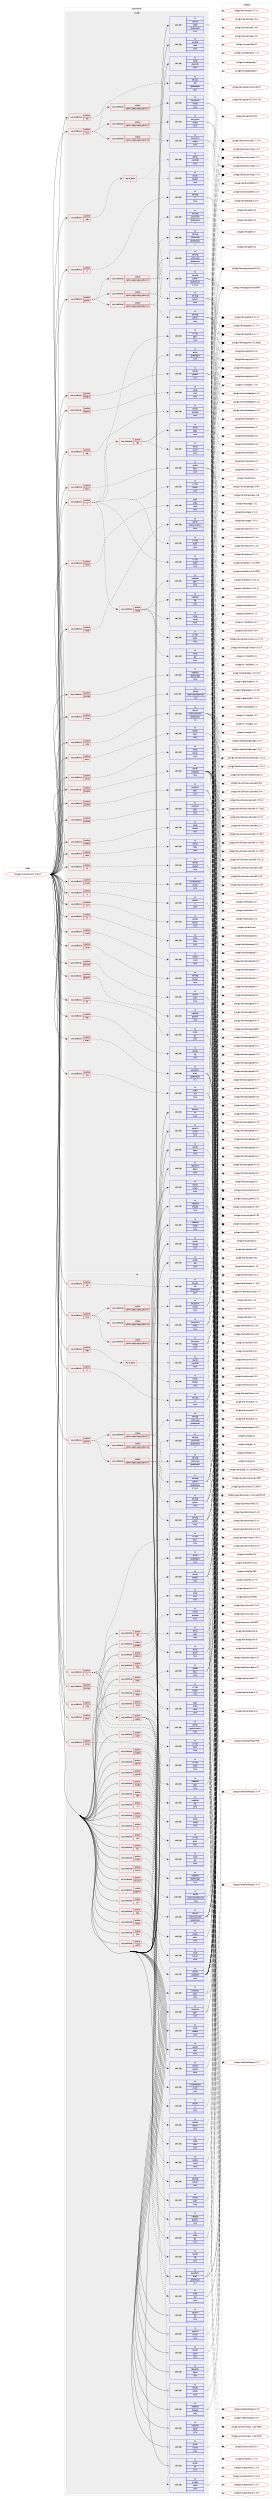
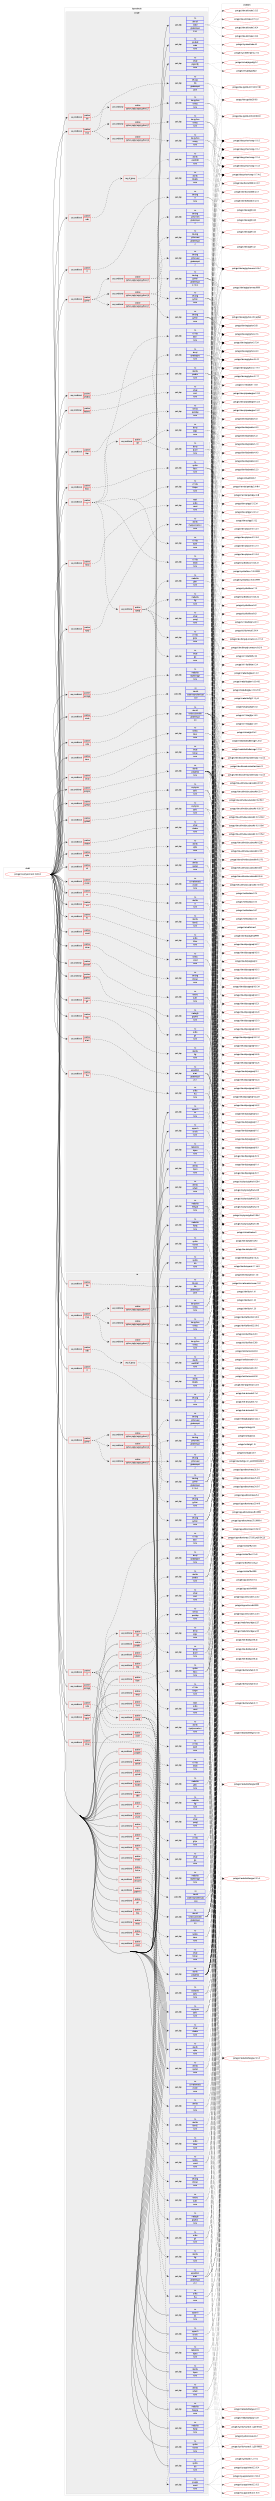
node "portage://dev-db/postgresql-10.10": removed
